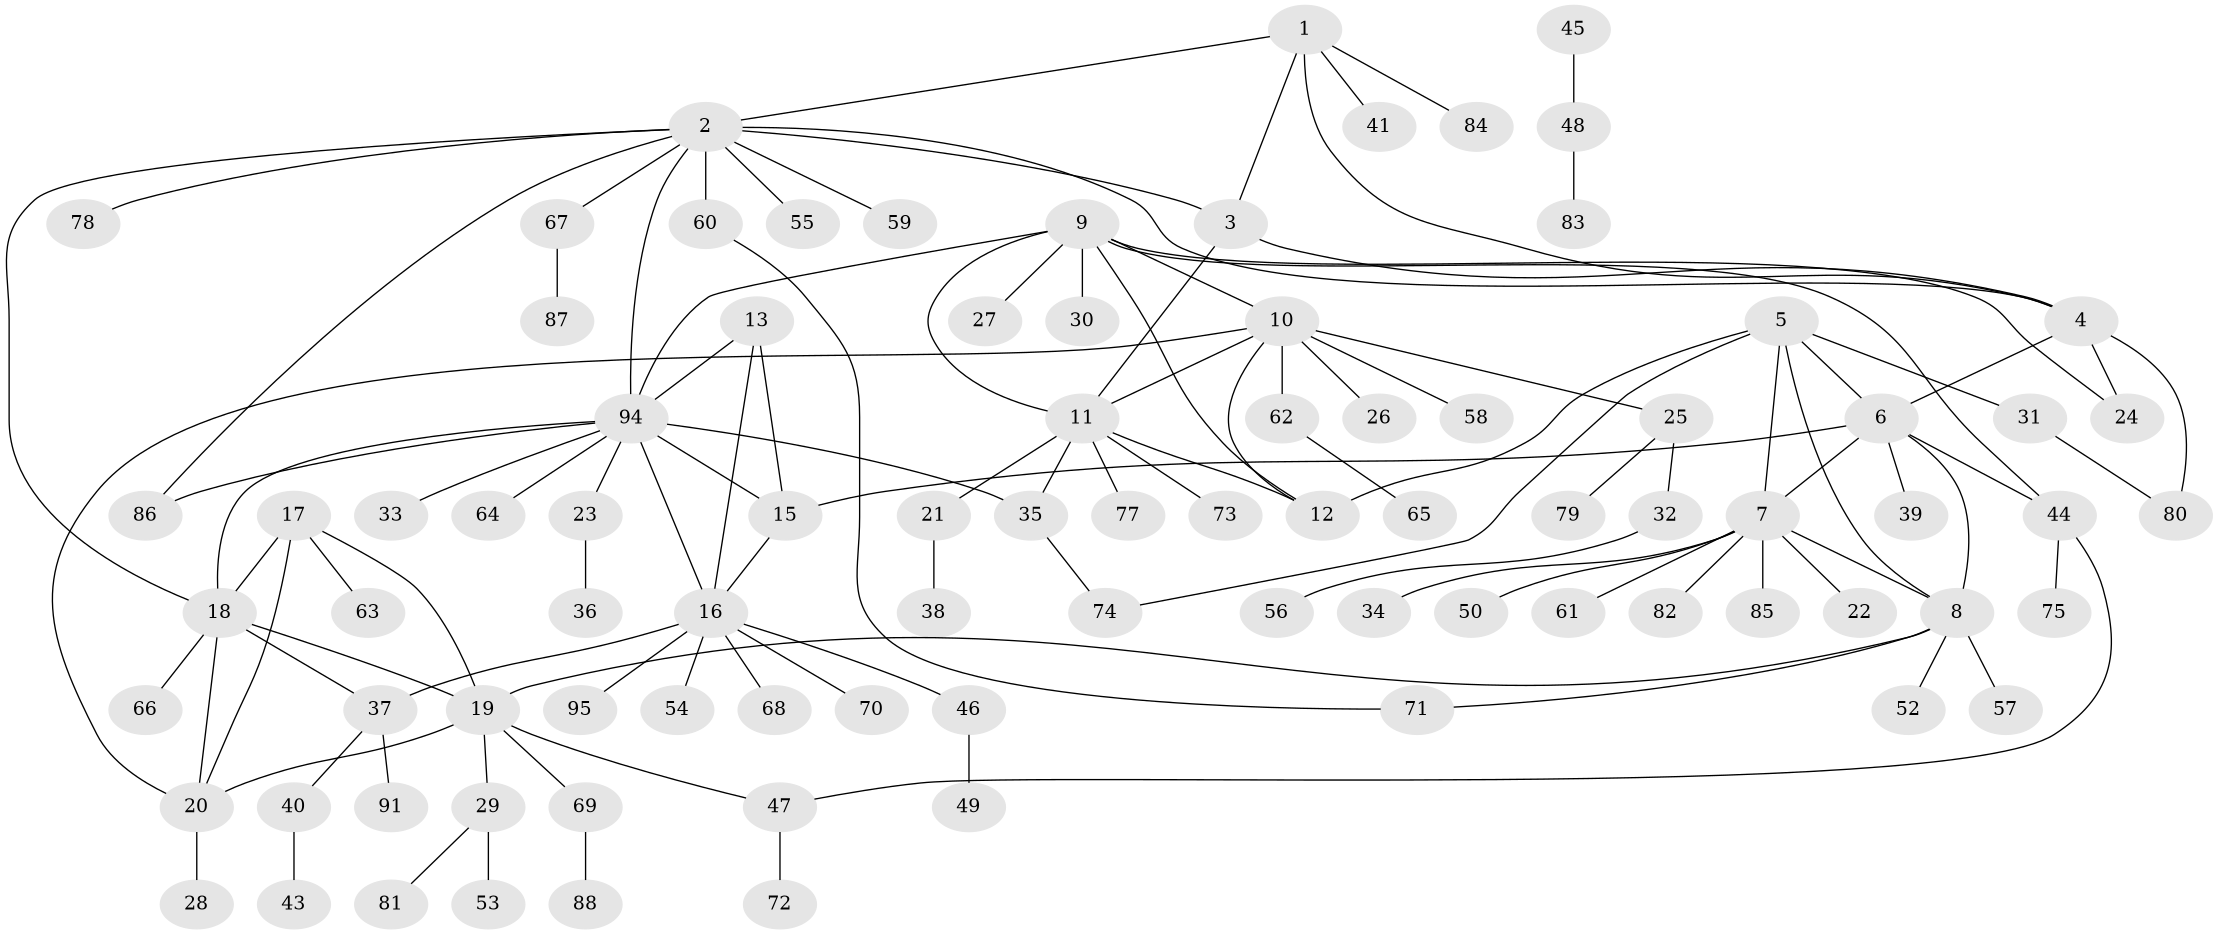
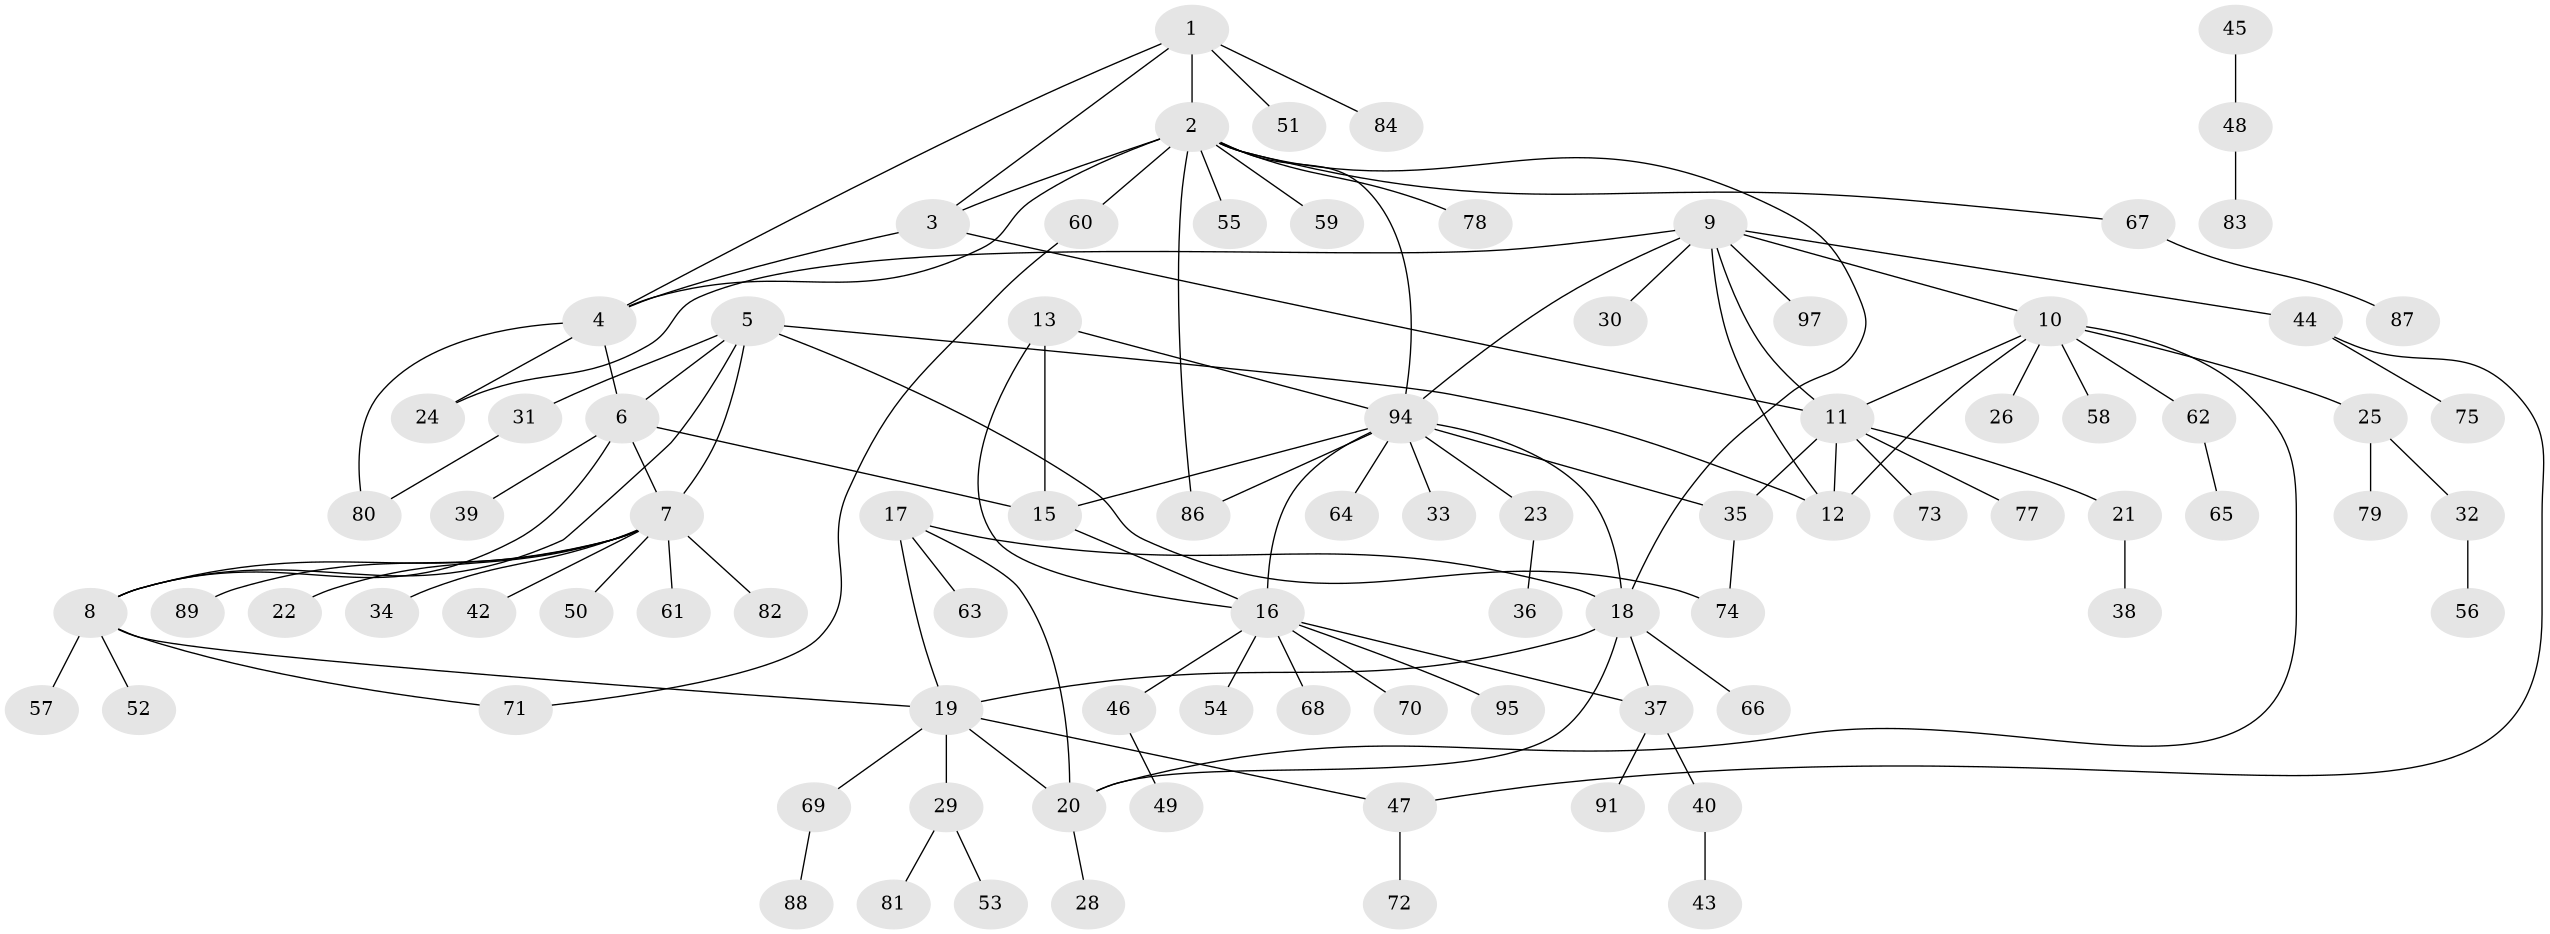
node "41": label "41" -> "51"
node "27": label "27" -> "97"
edge "6" -- "44": removed
node "42": added
node "85": label "85" -> "89"
